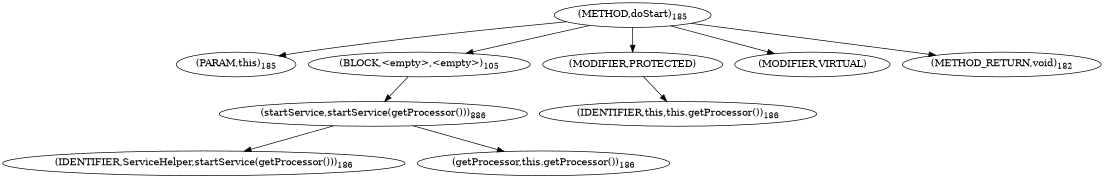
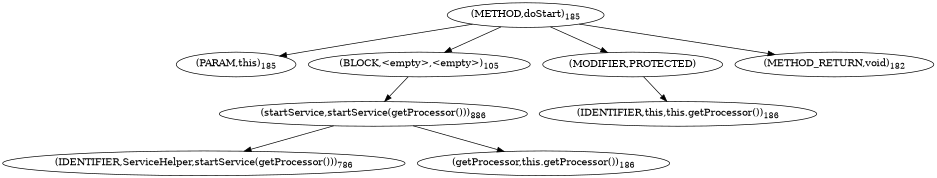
node "(MODIFIER,VIRTUAL)": removed
node "(IDENTIFIER,ServiceHelper,startService(getProcessor()))": text "186" -> "786"
